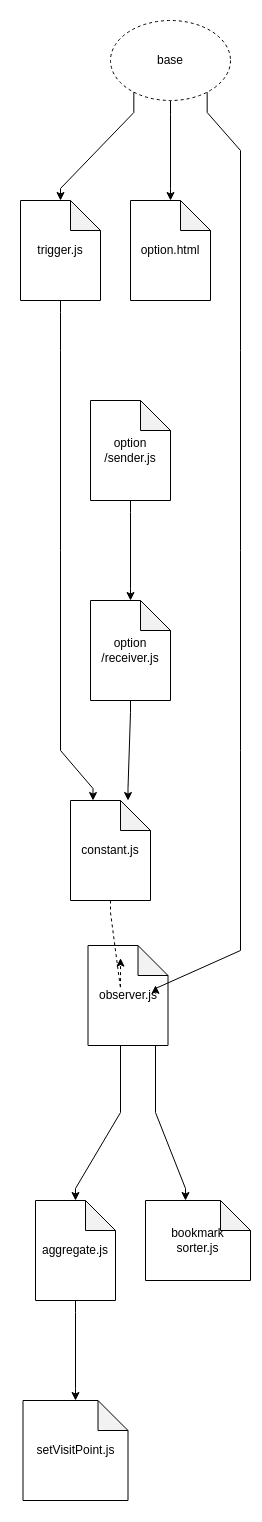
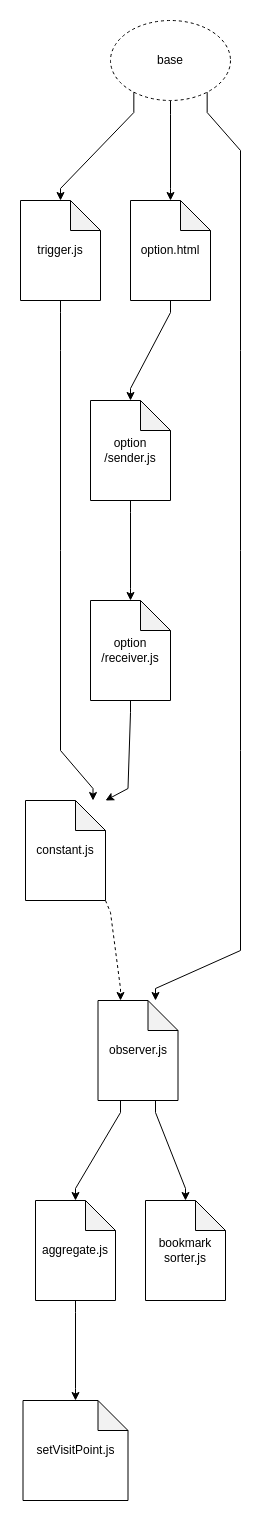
edge "option.html" -> "option /sender.js": added
node "constant.js": moved (111, 851) -> (66, 851)
node "observer.js": moved (128, 996) -> (138, 1051)
node "bookmark sorter.js": size 105x80 -> 80x100
